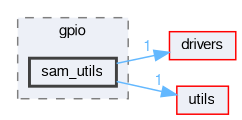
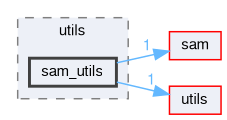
cluster "gpio": label "gpio" -> "utils"
node "drivers": label "drivers" -> "sam"
